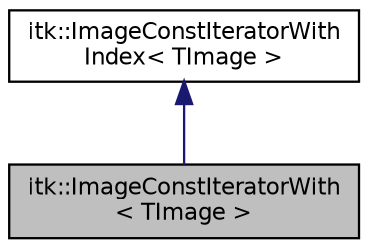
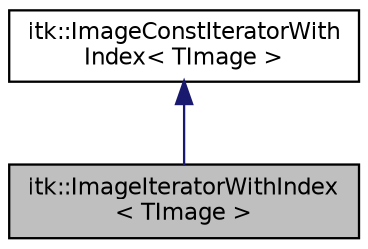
node "itk::ImageConstIteratorWith < TImage >": label "itk::ImageConstIteratorWith < TImage >" -> "itk::ImageIteratorWithIndex < TImage >"
